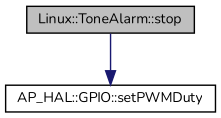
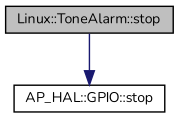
node "AP_HAL::GPIO::setPWMDuty": label "AP_HAL::GPIO::setPWMDuty" -> "AP_HAL::GPIO::stop"
